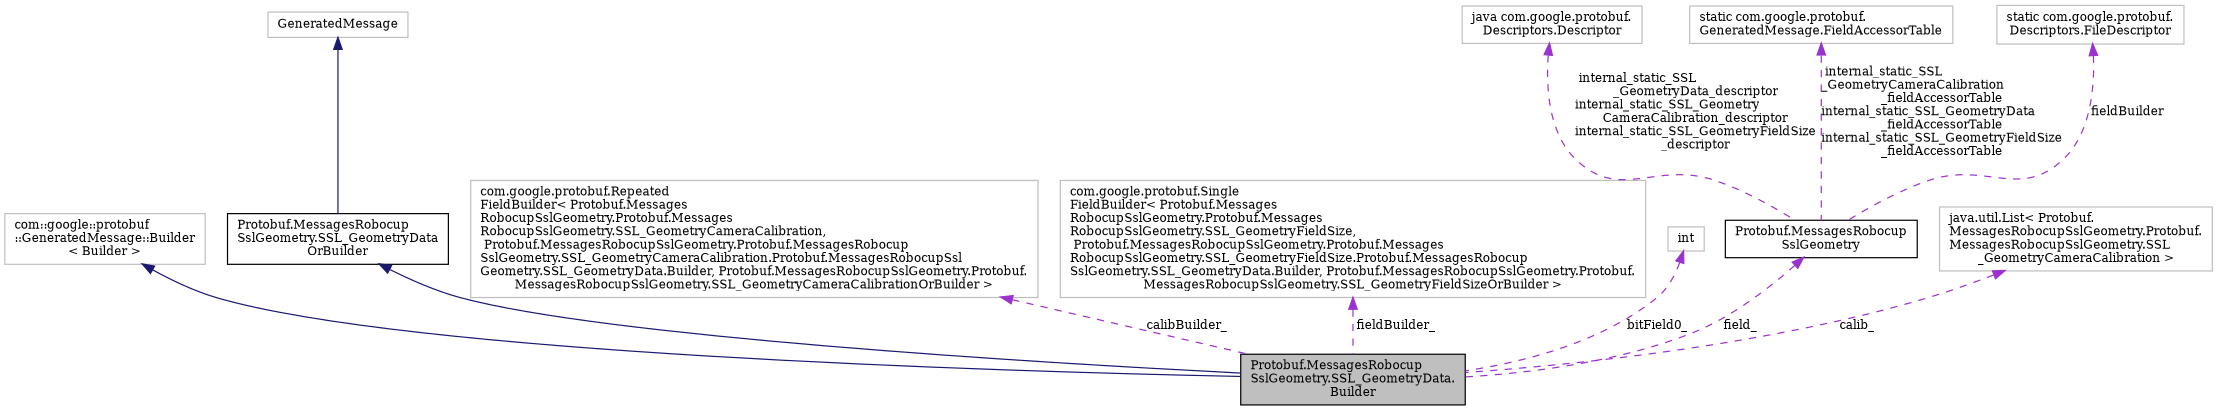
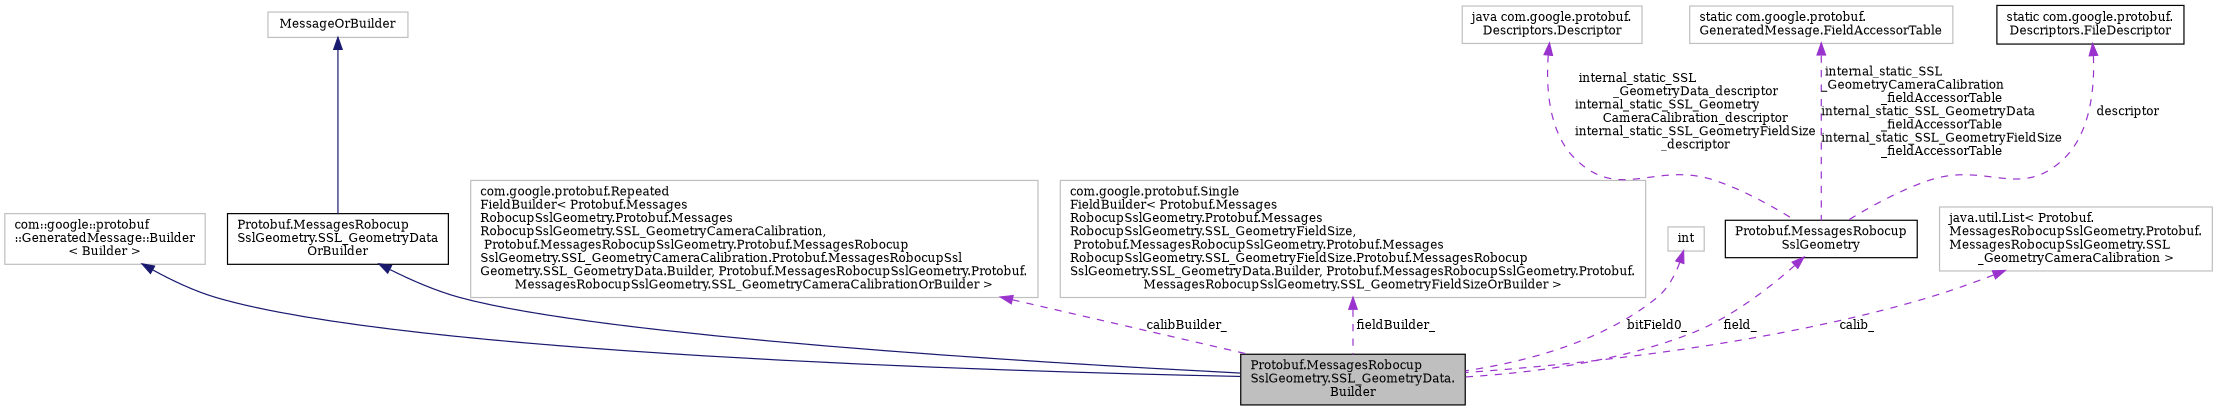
node "GeneratedMessage": label "GeneratedMessage" -> "MessageOrBuilder"
node "static com.google.protobuf. Descriptors.FileDescriptor": color grey75 -> black
edge "Protobuf.MessagesRobocup SslGeometry" -> "static com.google.protobuf. Descriptors.FileDescriptor": label " fieldBuilder" -> " descriptor"
